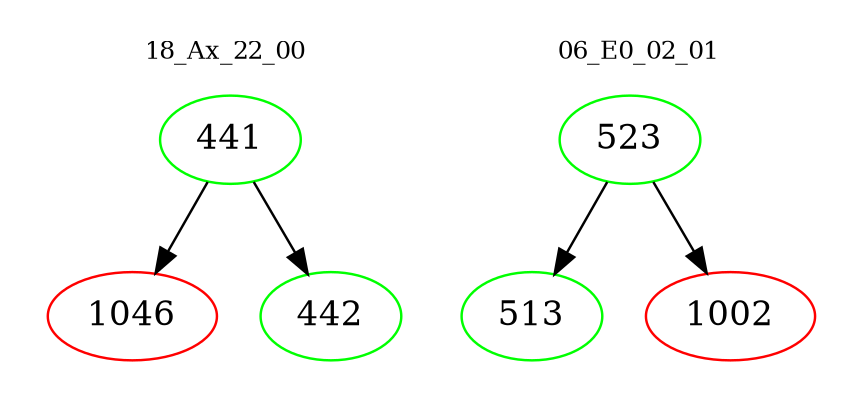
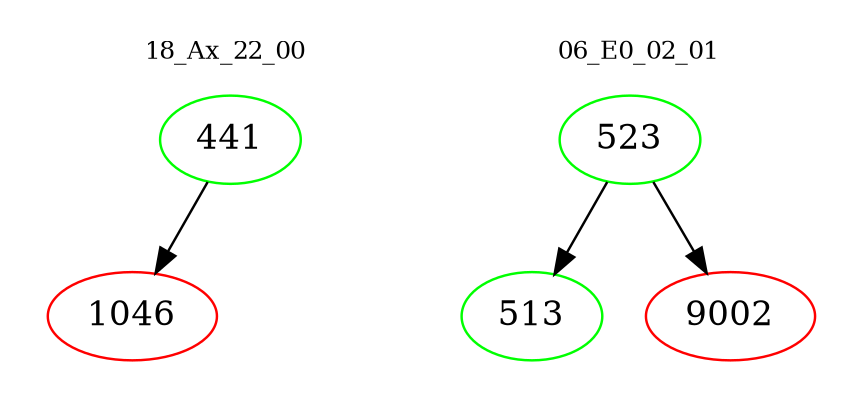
node "442": removed
node "1002": label "1002" -> "9002"
